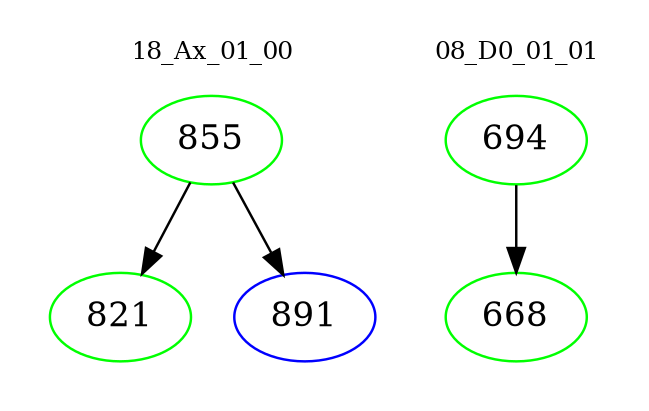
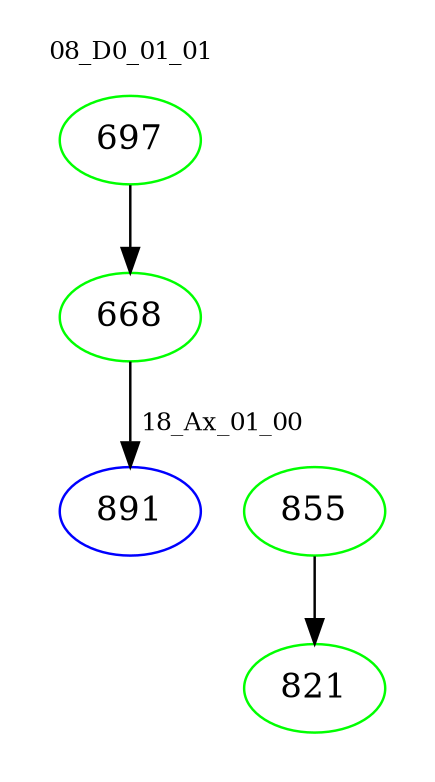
node "694": label "694" -> "697"
edge "855" -> "891": now "668" -> "891"
